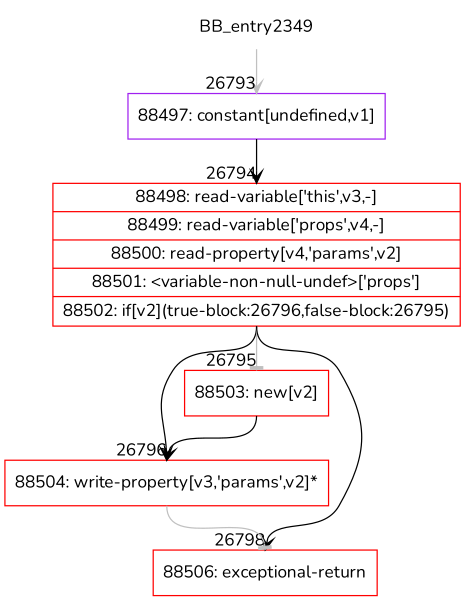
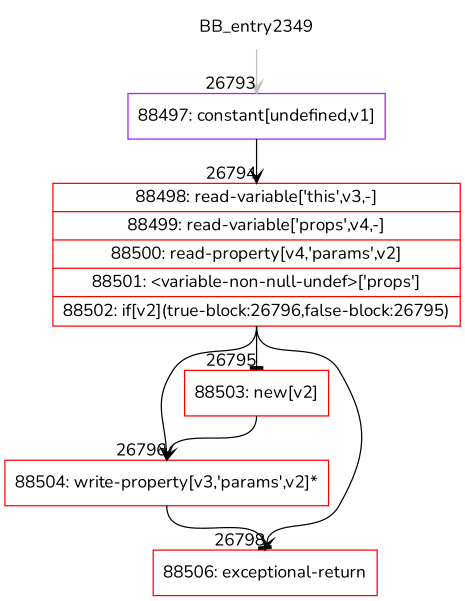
edge "88498: read-variable['this',v3,-]" -> "88503: new[v2]": color gray -> black
edge "88504: write-property[v3,'params',v2]*" -> "88506: exceptional-return": color gray -> black
